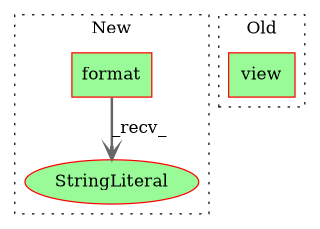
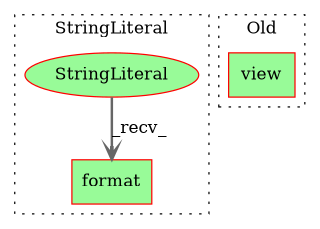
cluster "New": label "New" -> "StringLiteral"
edge "format" -> "StringLiteral": reversed
